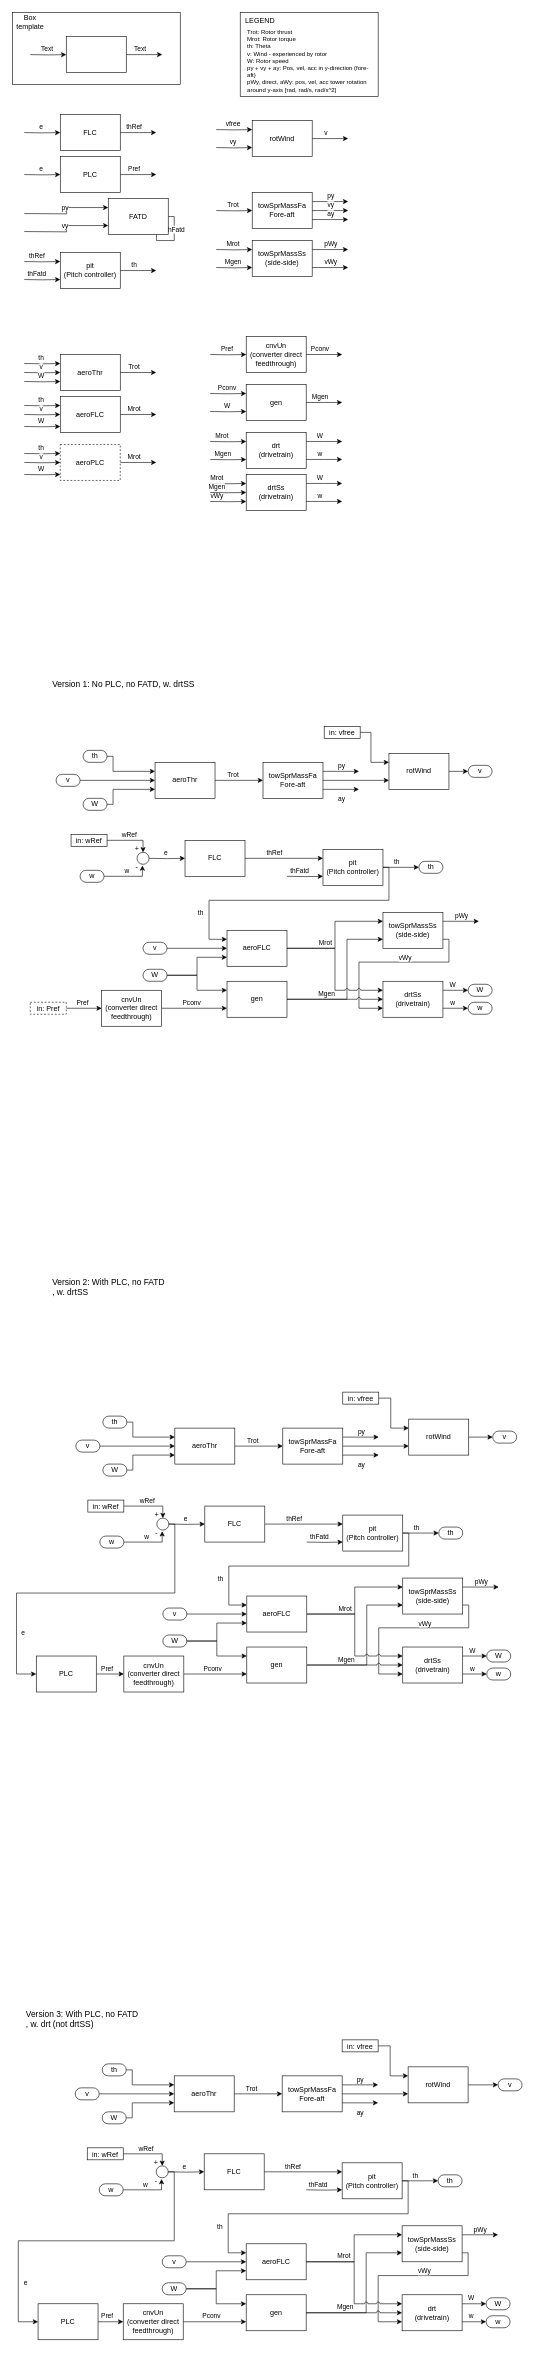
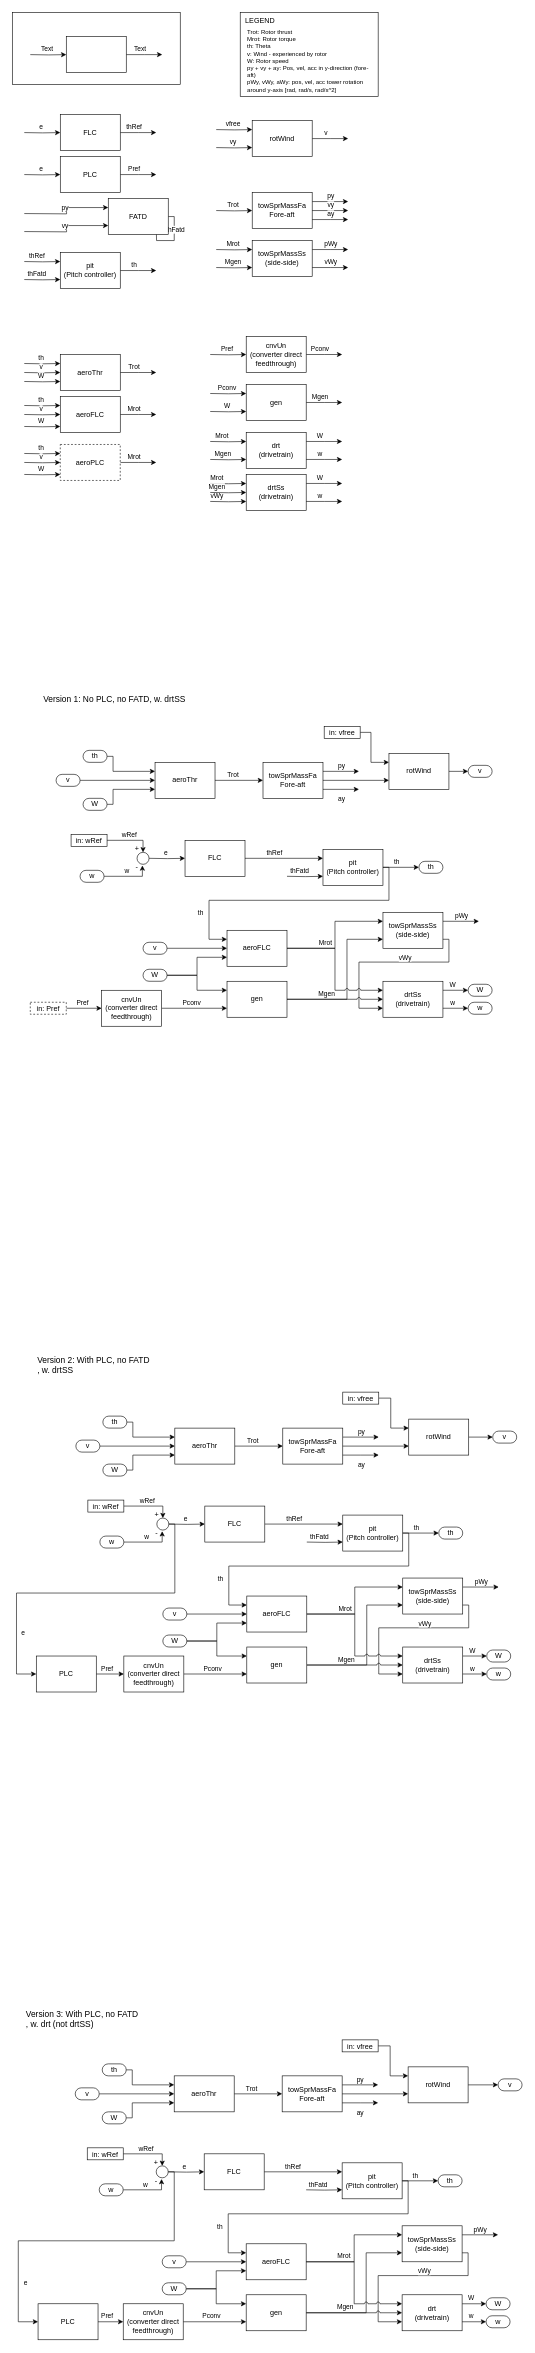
node "Box template": removed
node "Trot: Rotor thrust Mrot: Rotor torque th: Theta v: Wind - experienced by rotor W: Rotor speed py + vy + ay: Pos, vel, acc in y-direction (fore-aft) pWy, direct, aWy: pos, vel, acc tower rotation around y-axis [rad, rad/s, rad/s^2]": label "Trot: Rotor thrust Mrot: Rotor torque th: Theta v: Wind - experienced by rotor W: Rotor speed py + vy + ay: Pos, vel, acc in y-direction (fore-aft) pWy, direct, aWy: pos, vel, acc tower rotation around y-axis [rad, rad/s, rad/s^2]" -> "Trot: Rotor thrust Mrot: Rotor torque th: Theta v: Wind - experienced by rotor W: Rotor speed py + vy + ay: Pos, vel, acc in y-direction (fore-aft) pWy, vWy, aWy: pos, vel, acc tower rotation around y-axis [rad, rad/s, rad/s^2]"
node "Version 1: No PLC, no FATD, w. drtSS": moved (129, 684) -> (120, 699)
node "Version 2: With PLC, no FATD , w. drtSS": moved (129, 1287) -> (114, 1365)
